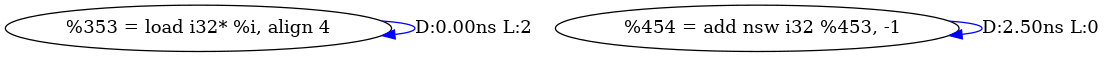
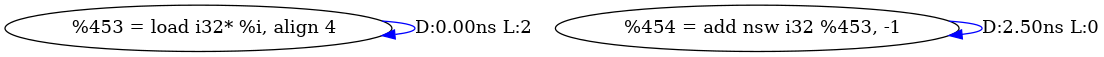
node "%353 = load i32* %i, align 4": label "%353 = load i32* %i, align 4" -> "%453 = load i32* %i, align 4"
